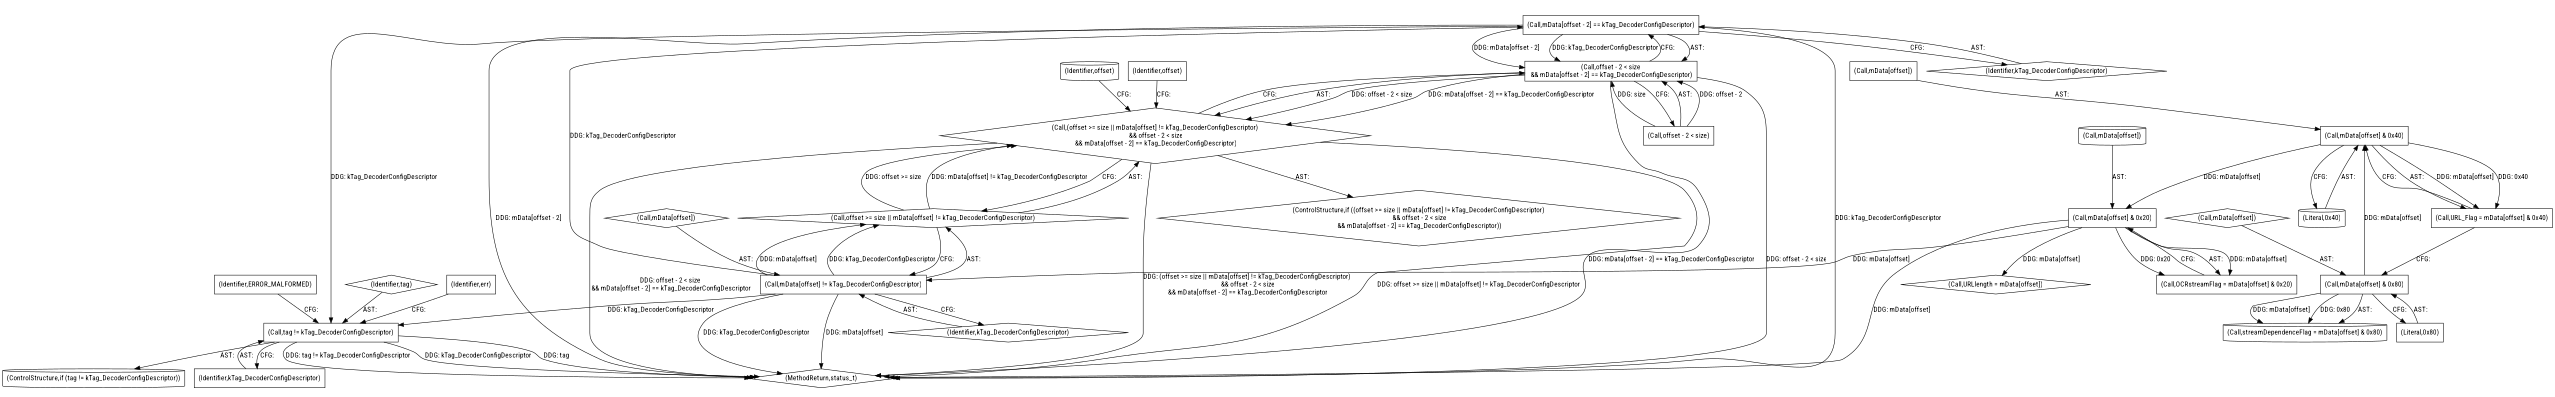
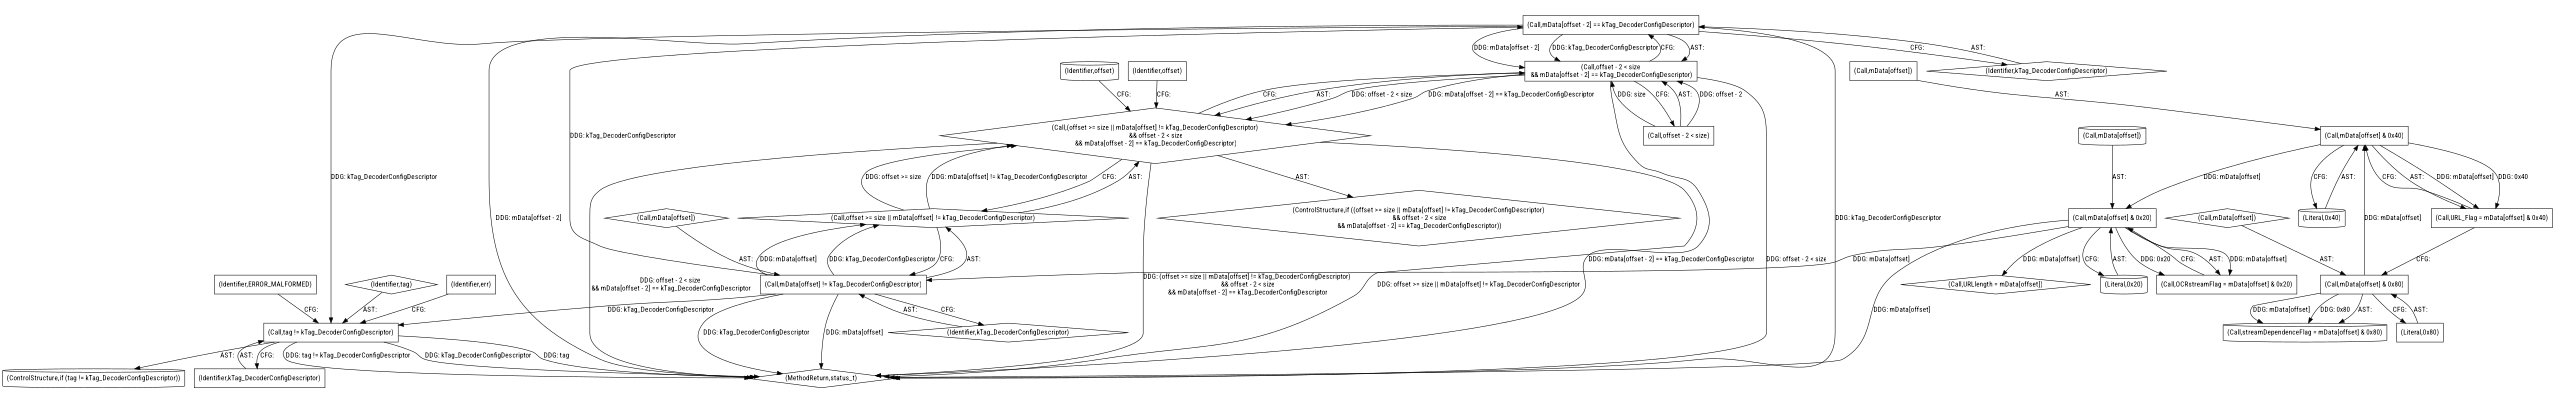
node "(Literal,0x20)": added
